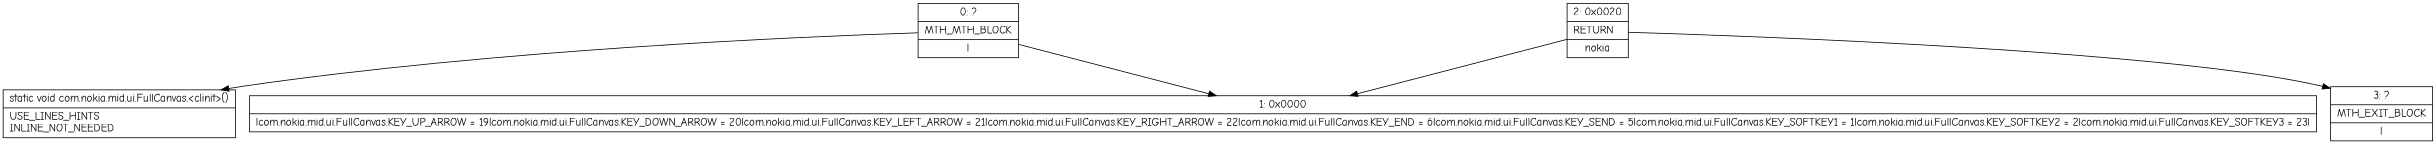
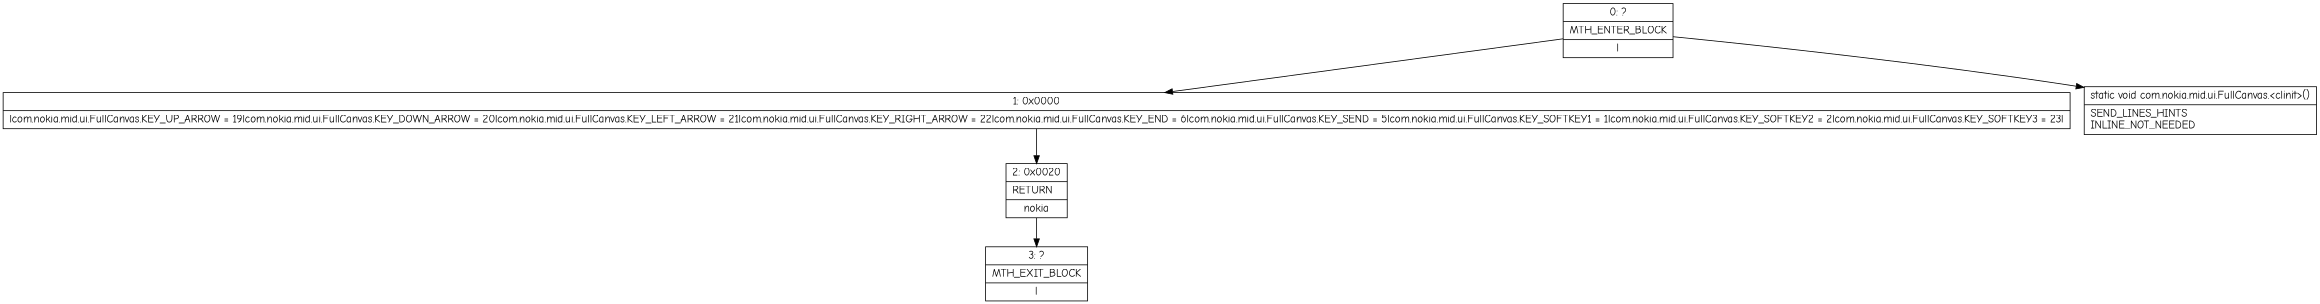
node "0: ?": text "MTH_MTH_BLOCK" -> "MTH_ENTER_BLOCK"
edge "2: 0x0020" -> "1: 0x0000": reversed
node "static void com.nokia.mid.ui.FullCanvas.<clinit>()": text "USE_LINES_HINTS" -> "SEND_LINES_HINTS"
